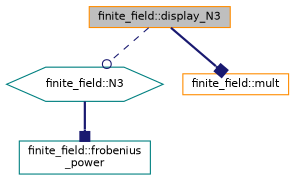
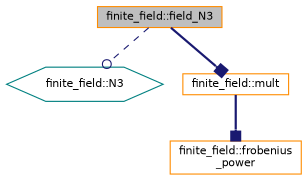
node "finite_field::display_N3": label "finite_field::display_N3" -> "finite_field::field_N3"
edge "finite_field::N3" -> "finite_field::frobenius _power": now "finite_field::mult" -> "finite_field::frobenius _power"
node "finite_field::frobenius _power": color teal -> darkorange
